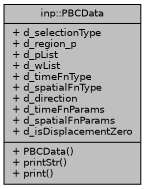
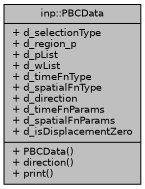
node "inp::PBCData": text "+ printStr()" -> "+ direction()"
